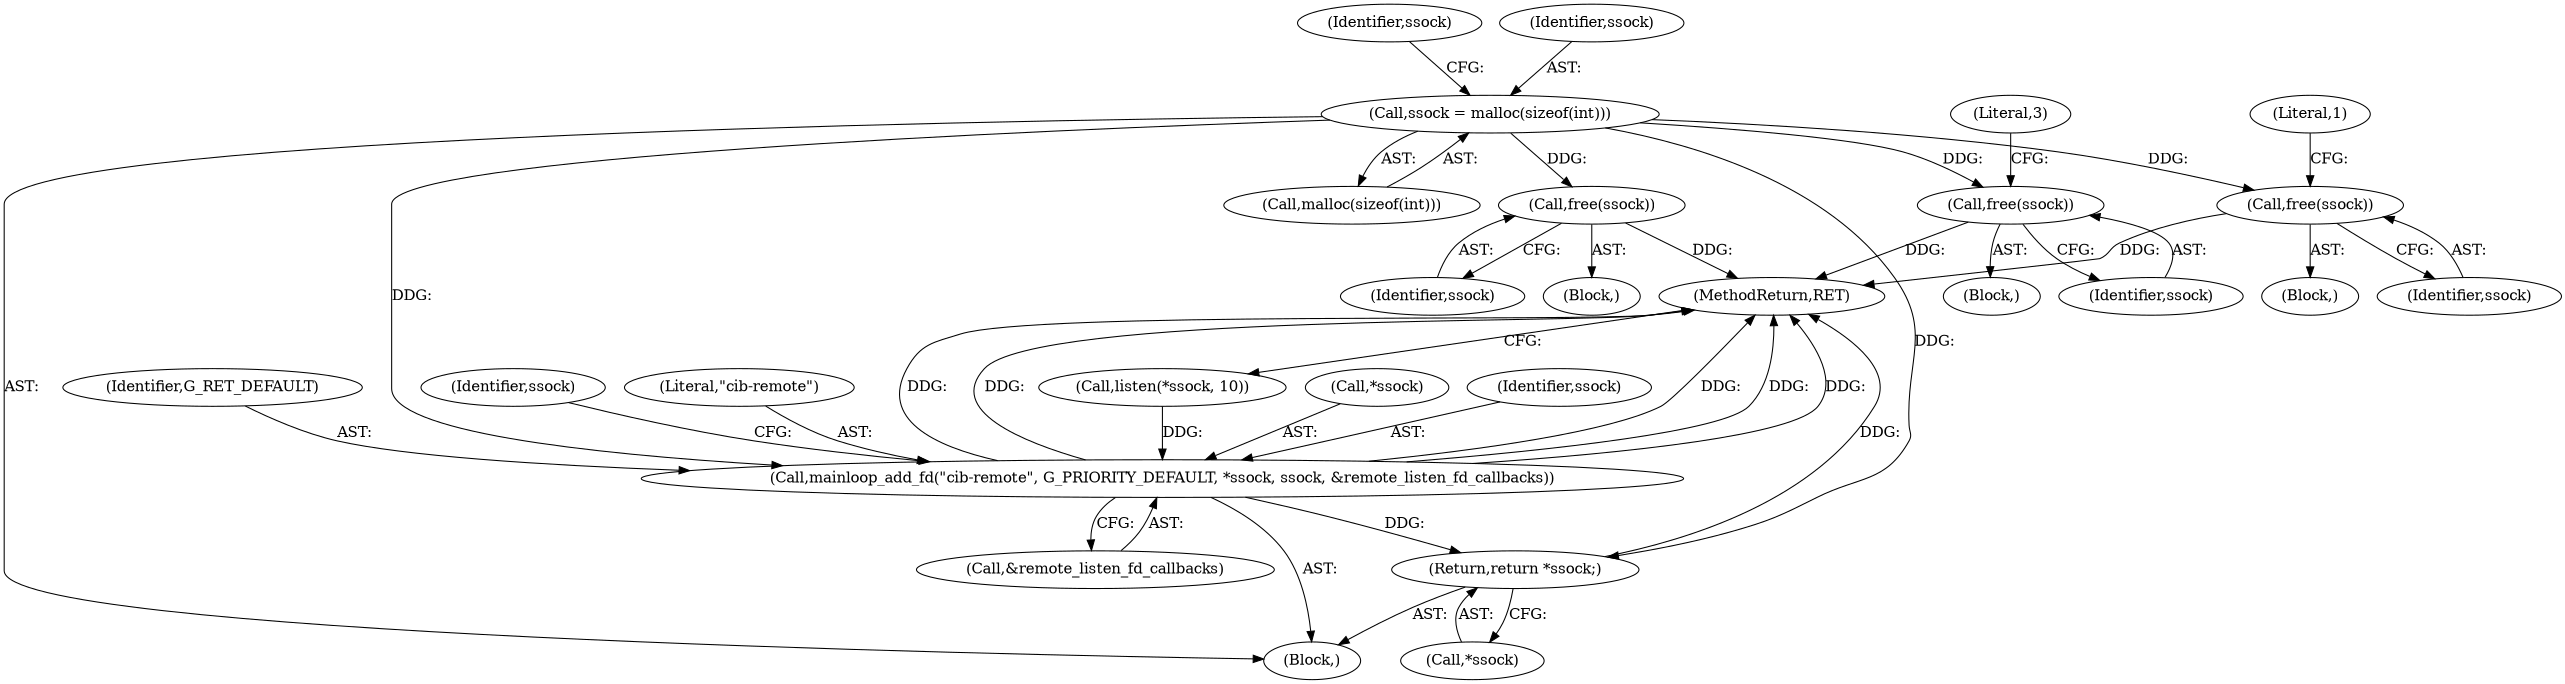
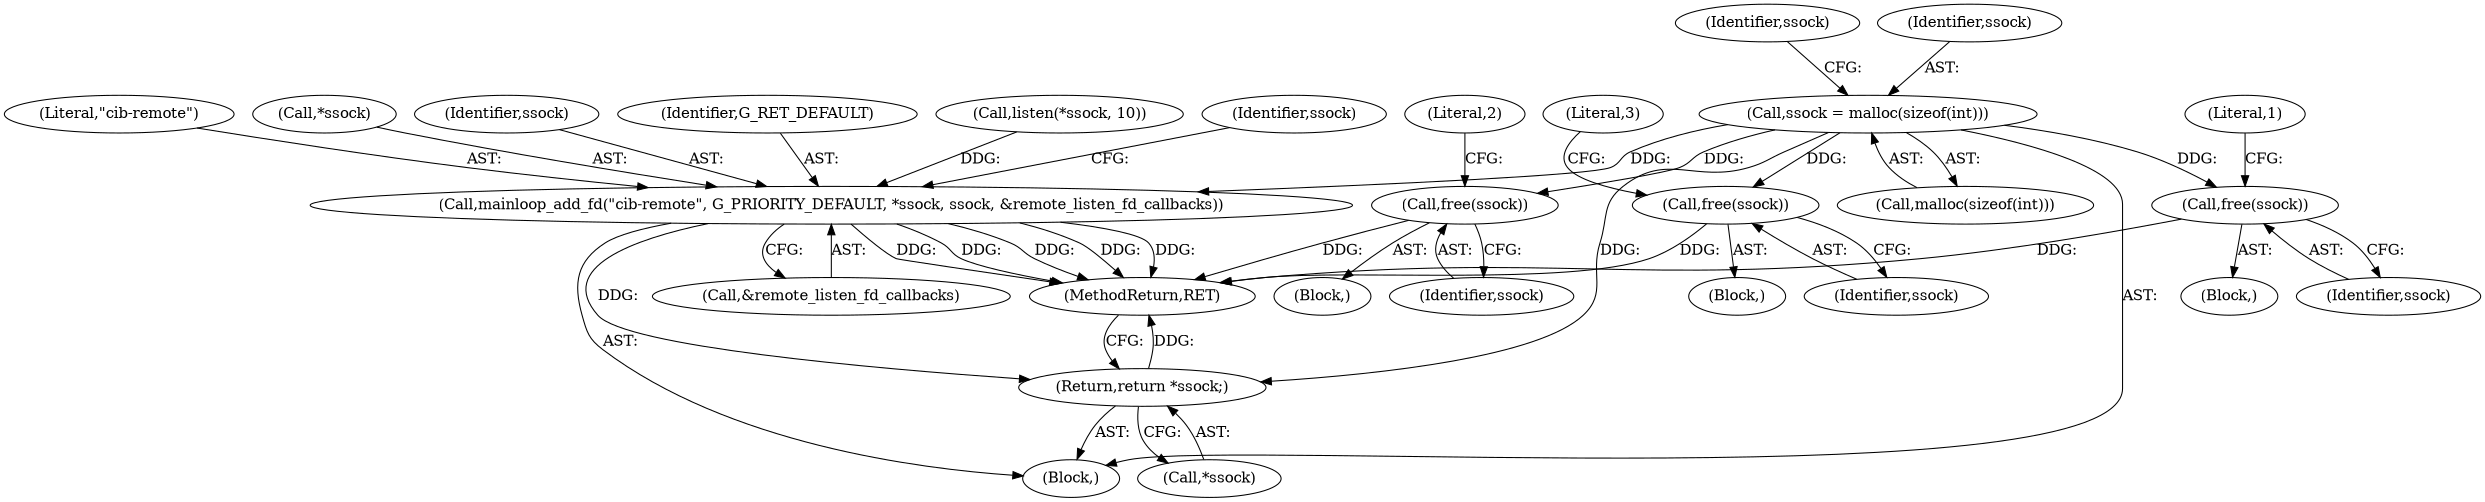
node "(Literal,2)": added
edge "(MethodReturn,RET)" -> "(Call,listen(*ssock, 10))": now "(MethodReturn,RET)" -> "(Return,return *ssock;)"
